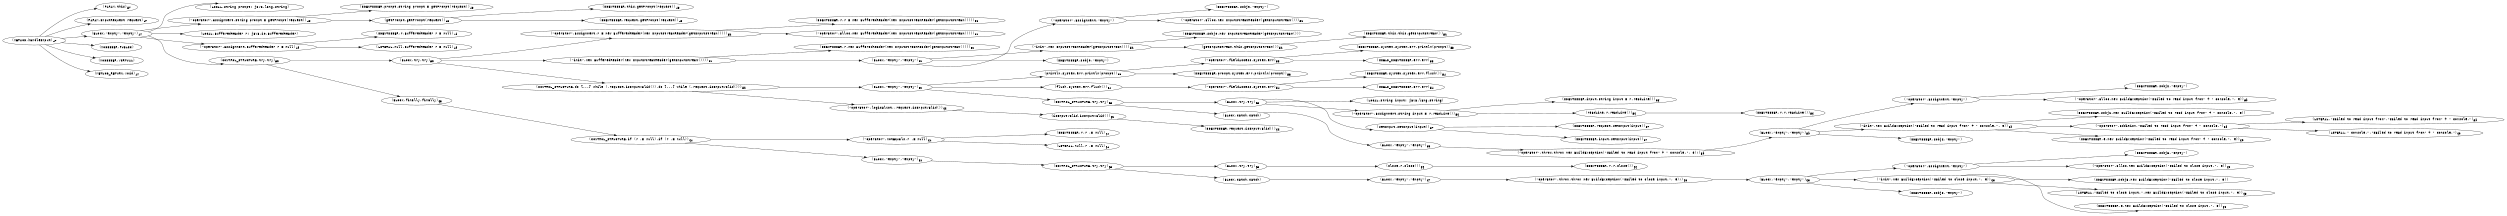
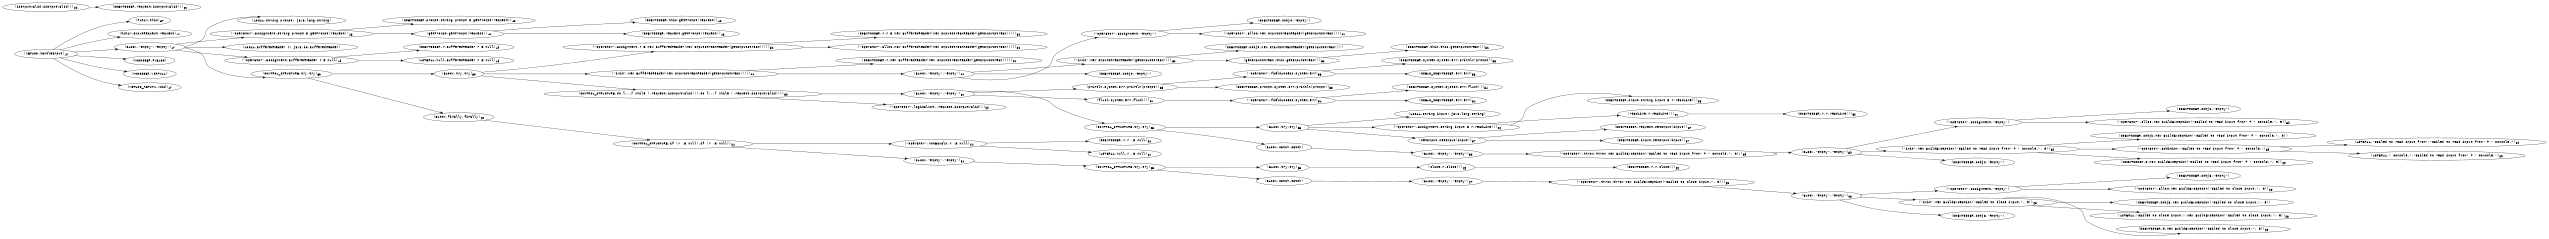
edge "(<operator>.logicalNot,!request.isInputValid())" -> "(isInputValid,isInputValid())": removed
